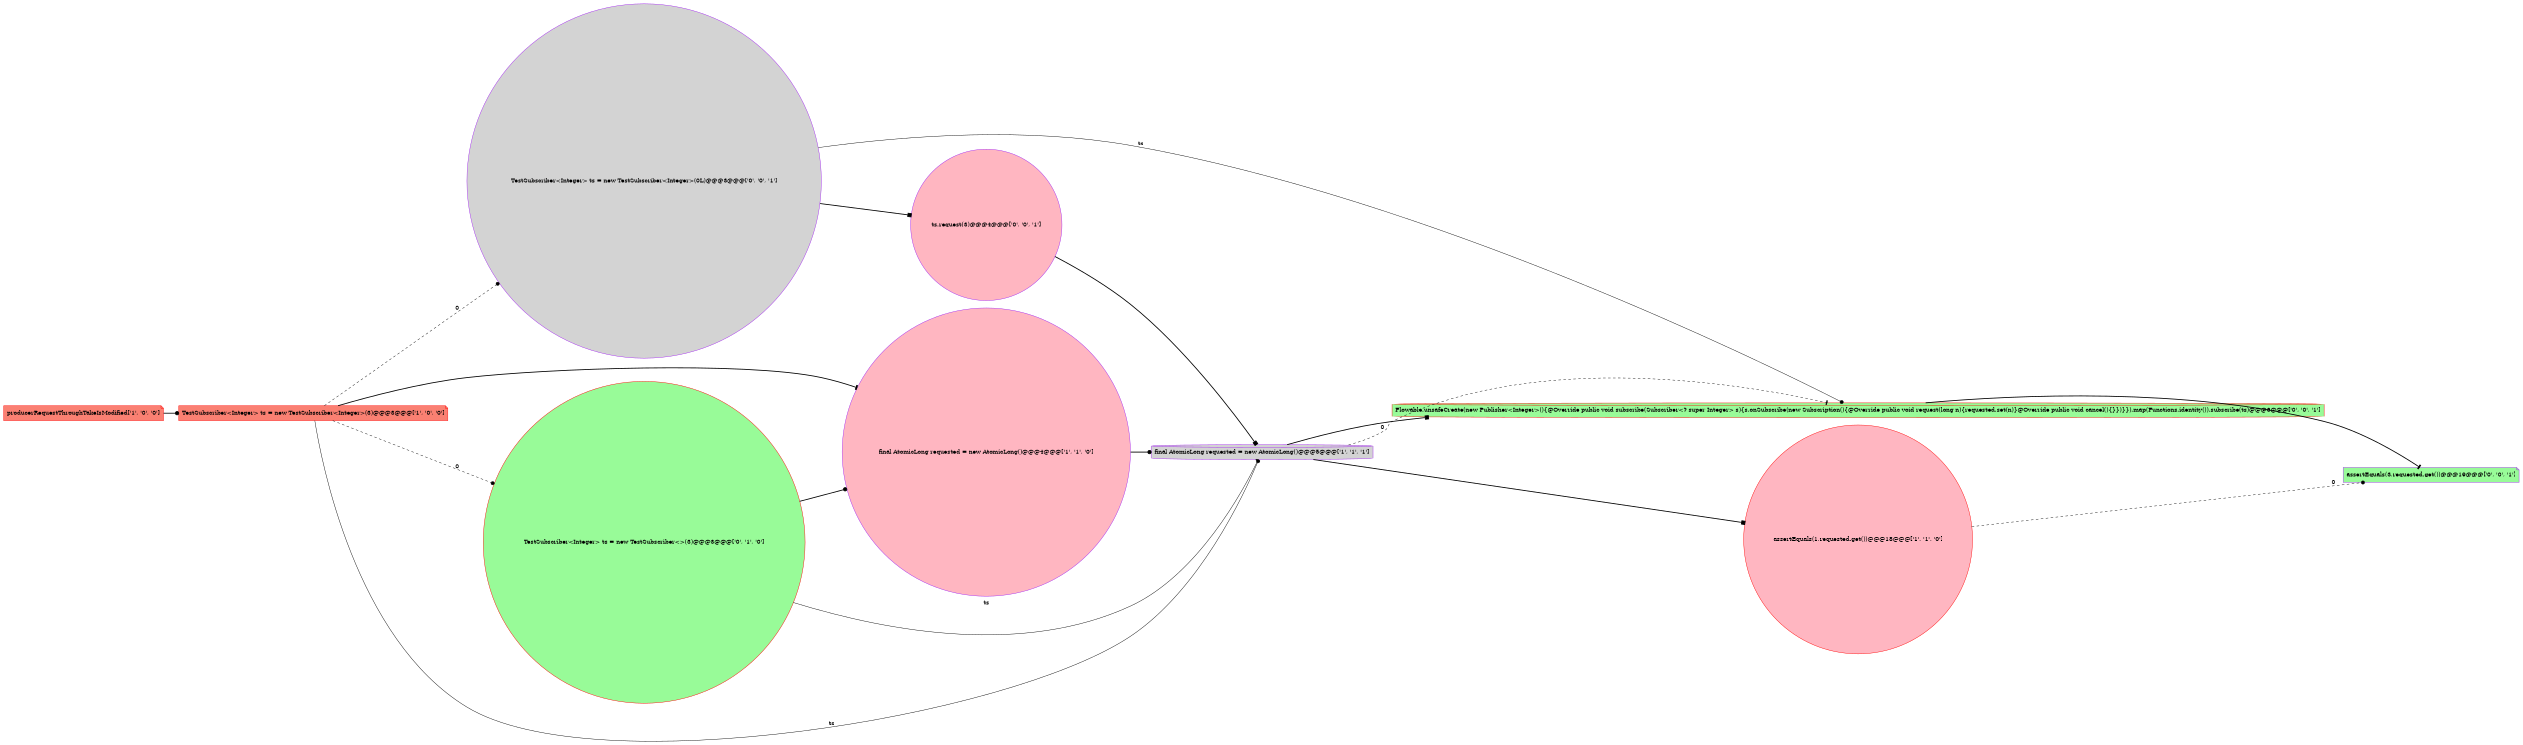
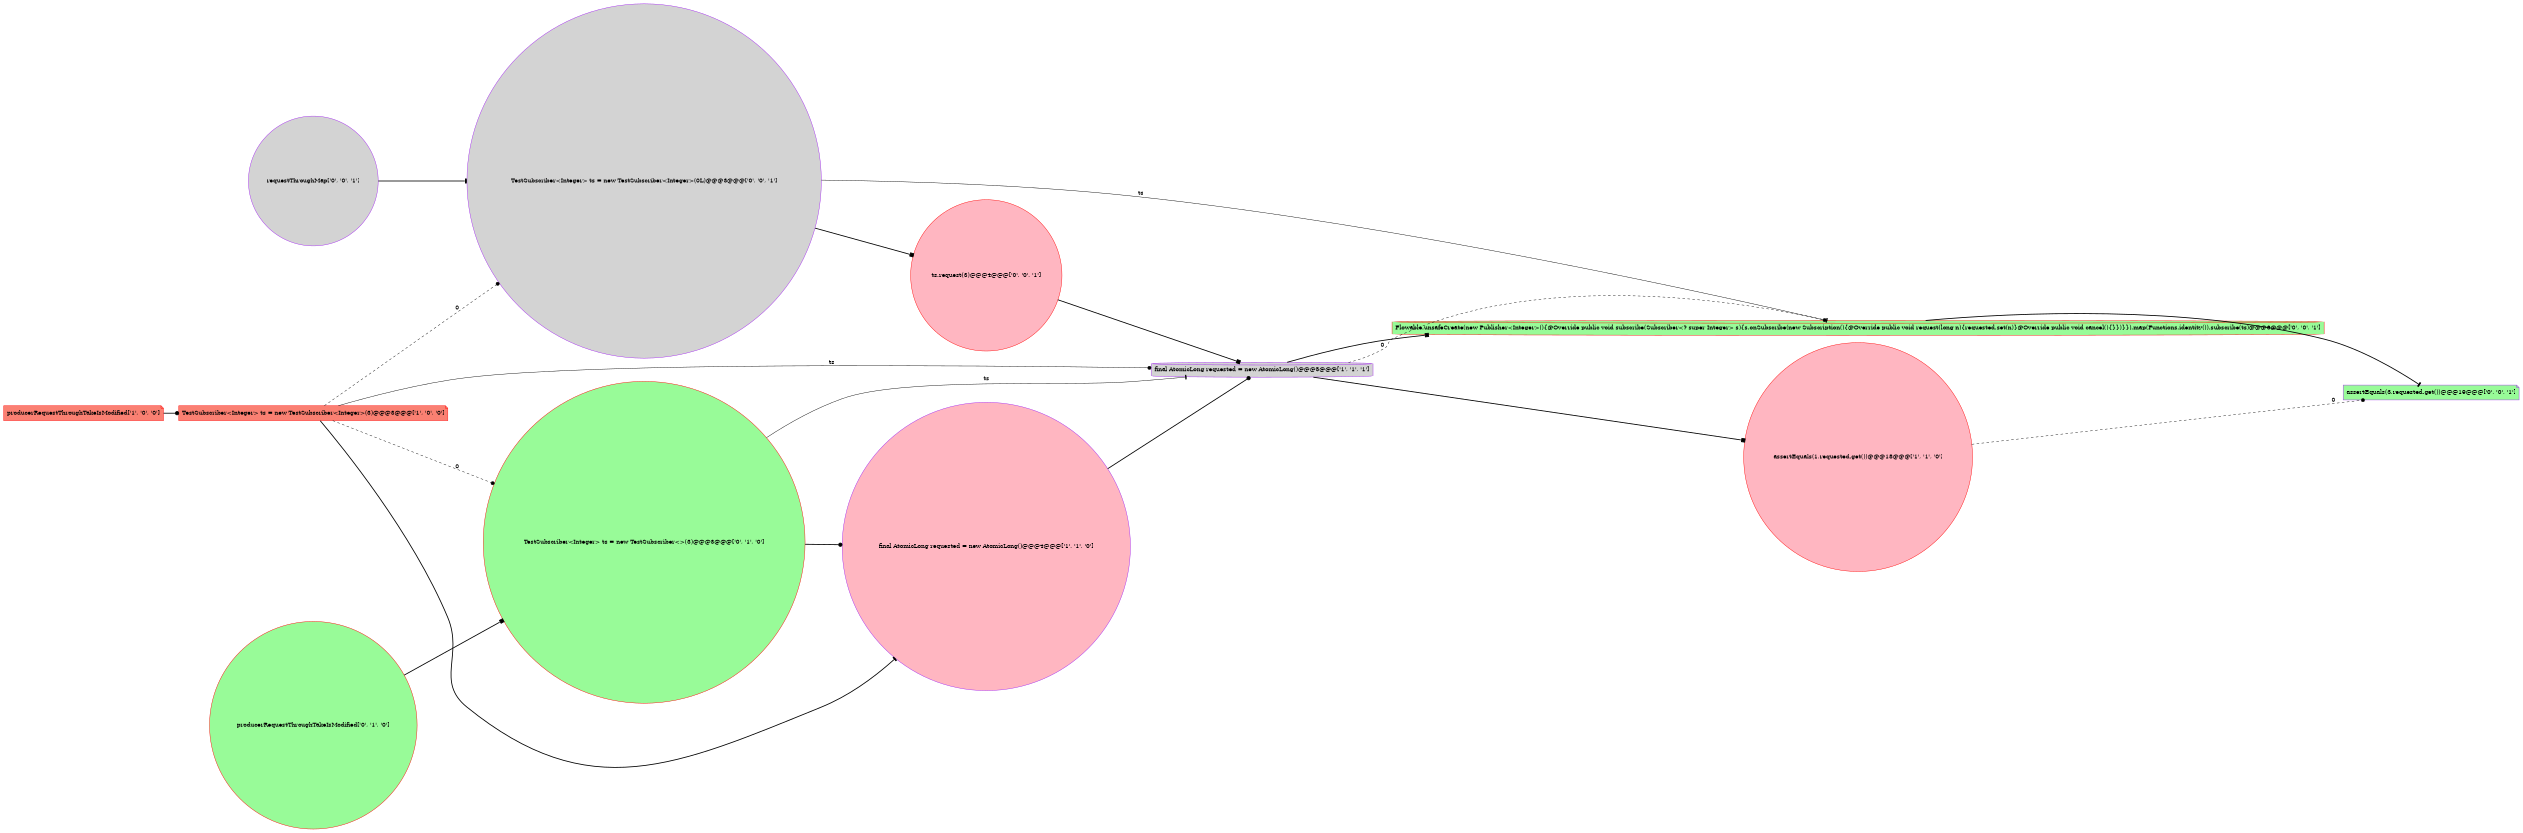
node "requestThroughMap['0', '0', '1']": added
node "ts.request(3)@@@4@@@['0', '0', '1']": color purple -> red
node "producerRequestThroughTakeIsModified['0', '1', '0']": added
